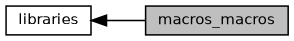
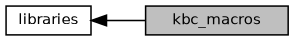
node "macros_macros": label "macros_macros" -> "kbc_macros"
